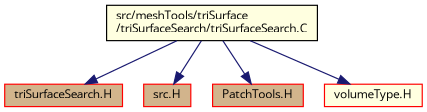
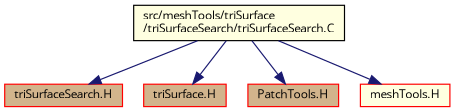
node "src.H": label "src.H" -> "triSurface.H"
node "volumeType.H": label "volumeType.H" -> "meshTools.H"
